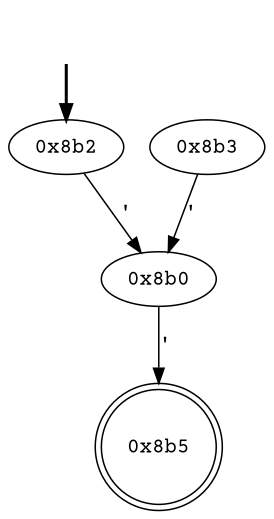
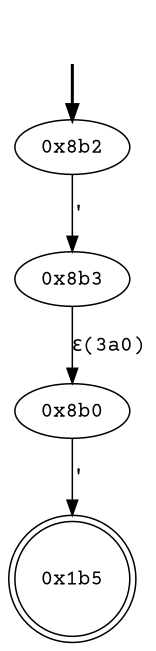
edge "0x8b2" -> "0x8b0": now "0x8b2" -> "0x8b3"
edge "0x8b3" -> "0x8b0": label "'" -> "ε(3a0)"
node "0x8b5": label "0x8b5" -> "0x1b5"
